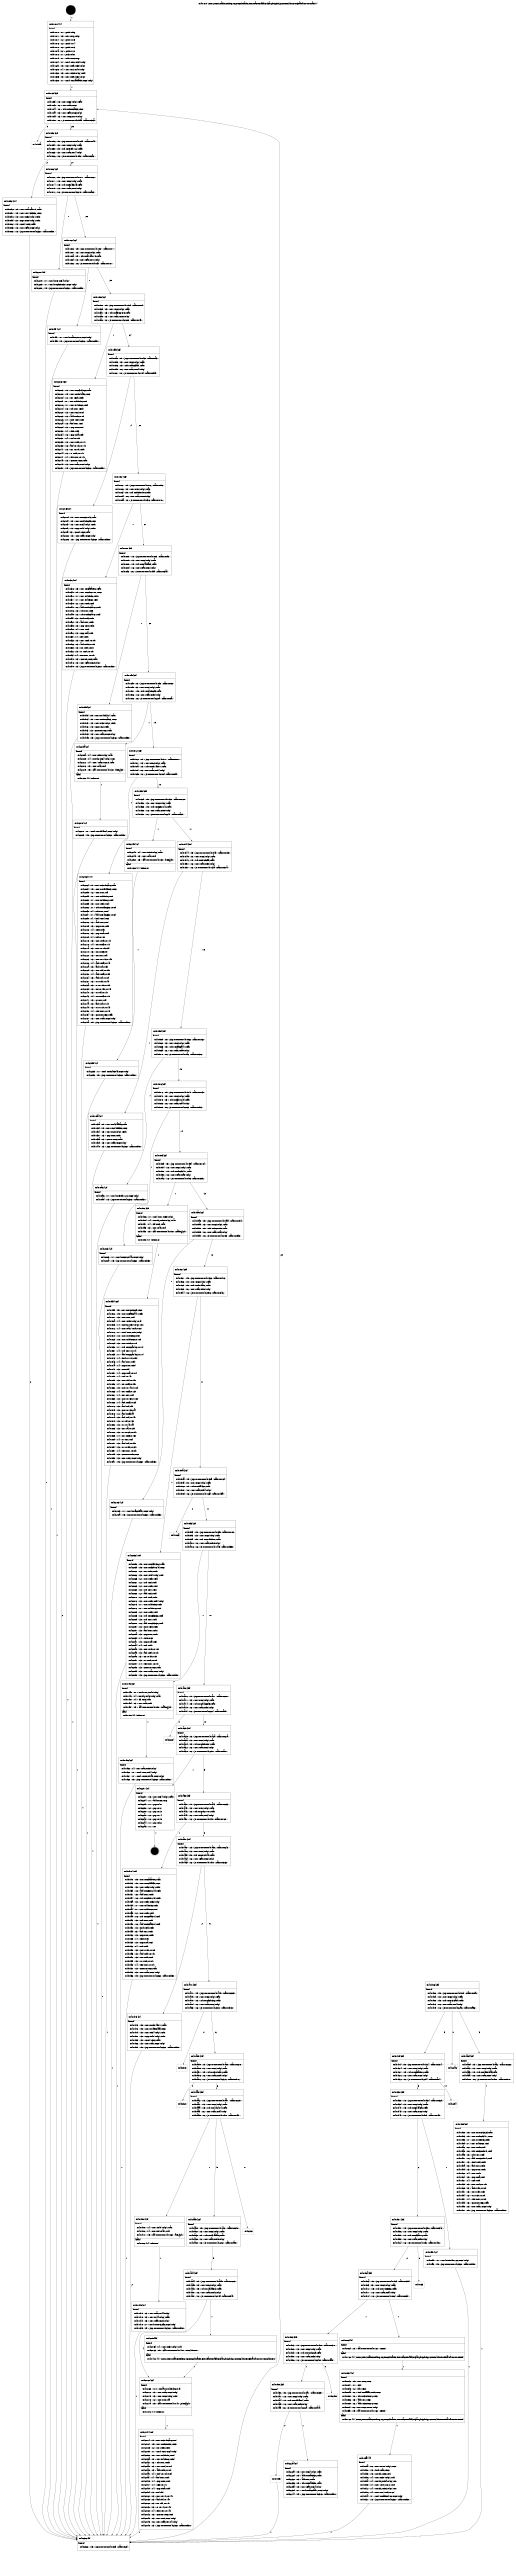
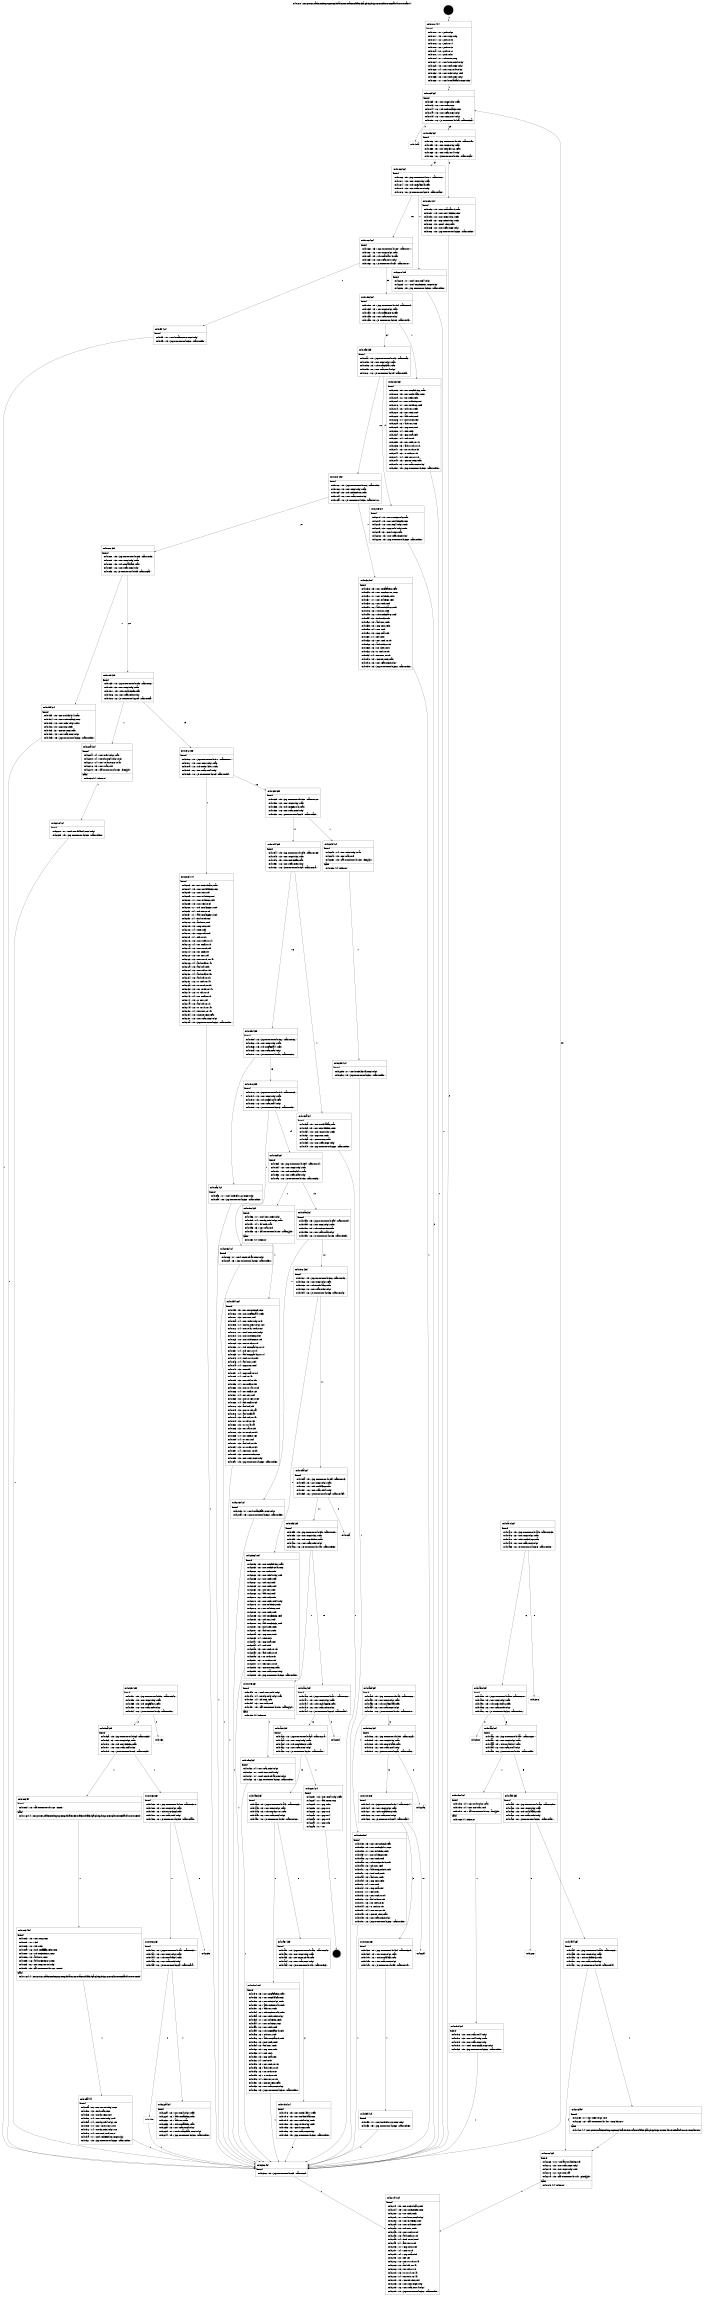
edge "0x401a57 [25]" -> "0x401a70 [25]": removed, label "6"
edge "0x401b06 [25]" -> "0x401aed [25]": reversed
edge "0x401b38 [25]" -> "0x401b51 [25]": removed, label "2"
edge "0x401aa2 [25]" -> "0x402261": now "0x401abb [25]" -> "0x402261"
edge "0x40217f [100]" -> "0x402360 [5]": reversed
